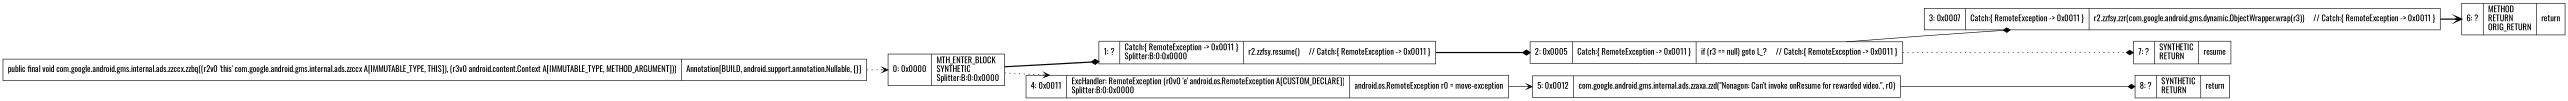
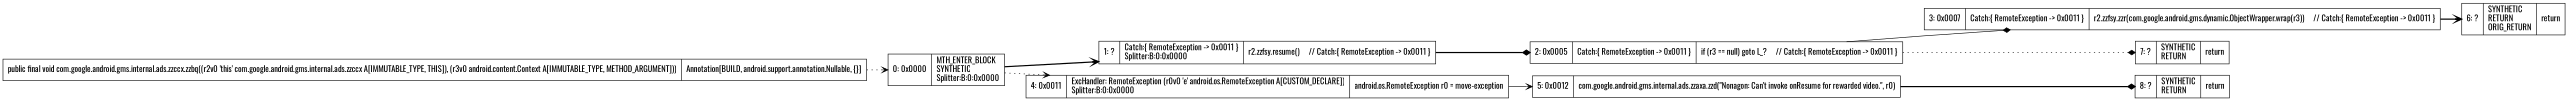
node "6: ?": text "METHOD" -> "SYNTHETIC"
node "7: ?": text "resume" -> "return"
edge "0: 0x0000" -> "1: ?": arrowhead diamond -> vee
edge "5: 0x0012" -> "8: ?": style solid -> bold
